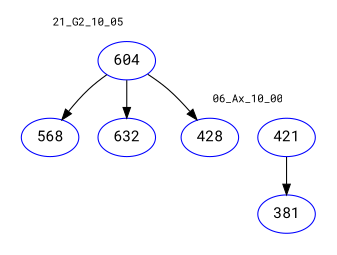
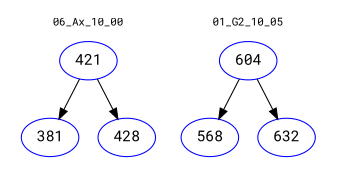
cluster "21_G2_10_05": label "21_G2_10_05" -> "01_G2_10_05"
edge "604" -> "428": now "421" -> "428"
